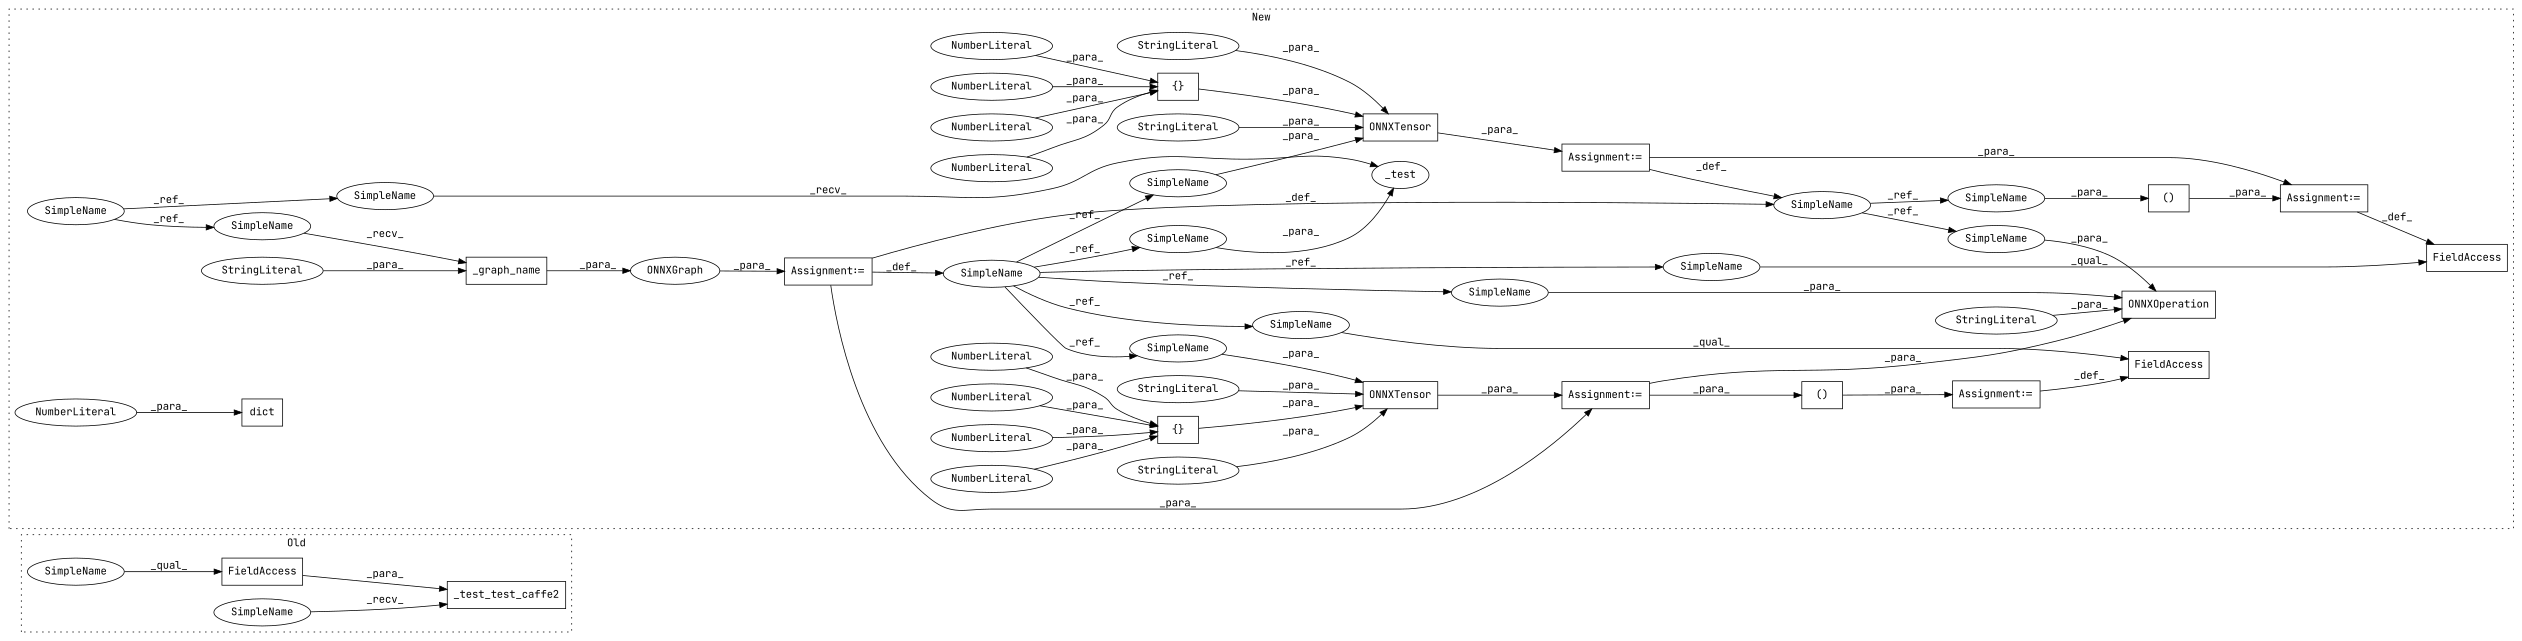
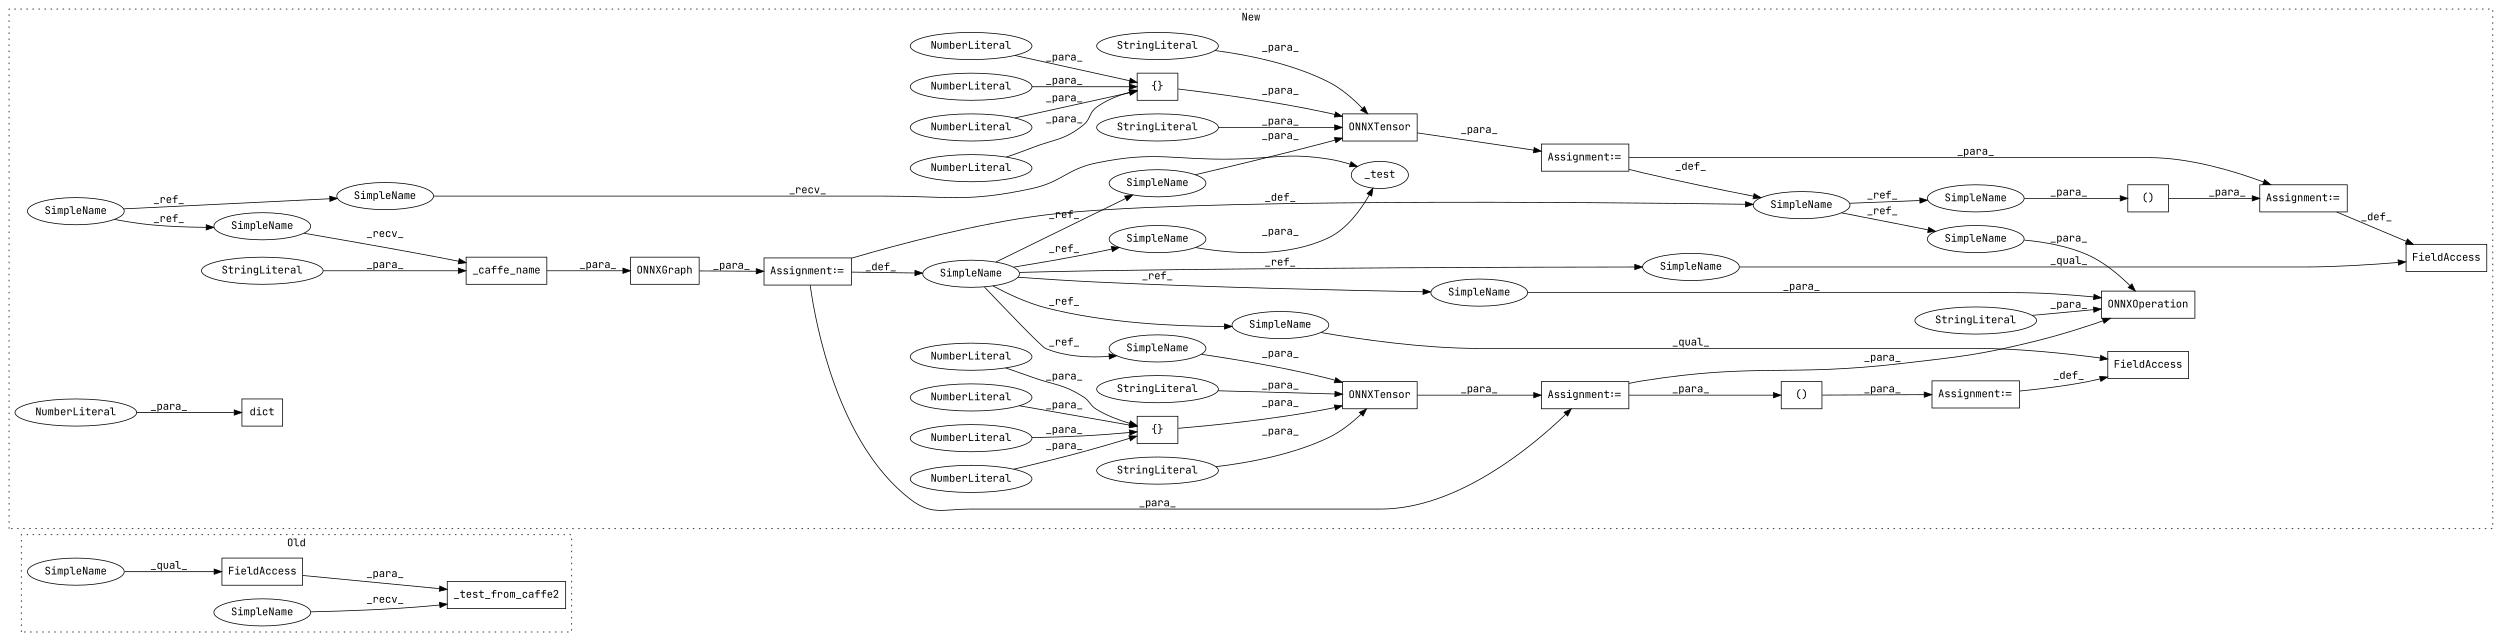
node "_graph_name": label "_graph_name" -> "_caffe_name"
node "ONNXGraph": shape ellipse -> box
node "_test_test_caffe2": label "_test_test_caffe2" -> "_test_from_caffe2"
